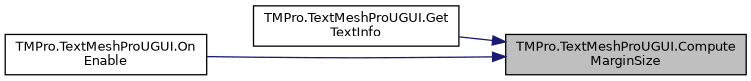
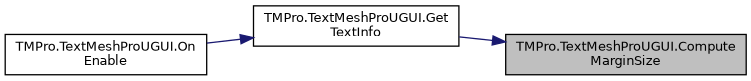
edge "TMPro.TextMeshProUGUI.On Enable" -> "TMPro.TextMeshProUGUI.Compute MarginSize": now "TMPro.TextMeshProUGUI.On Enable" -> "TMPro.TextMeshProUGUI.Get TextInfo"
